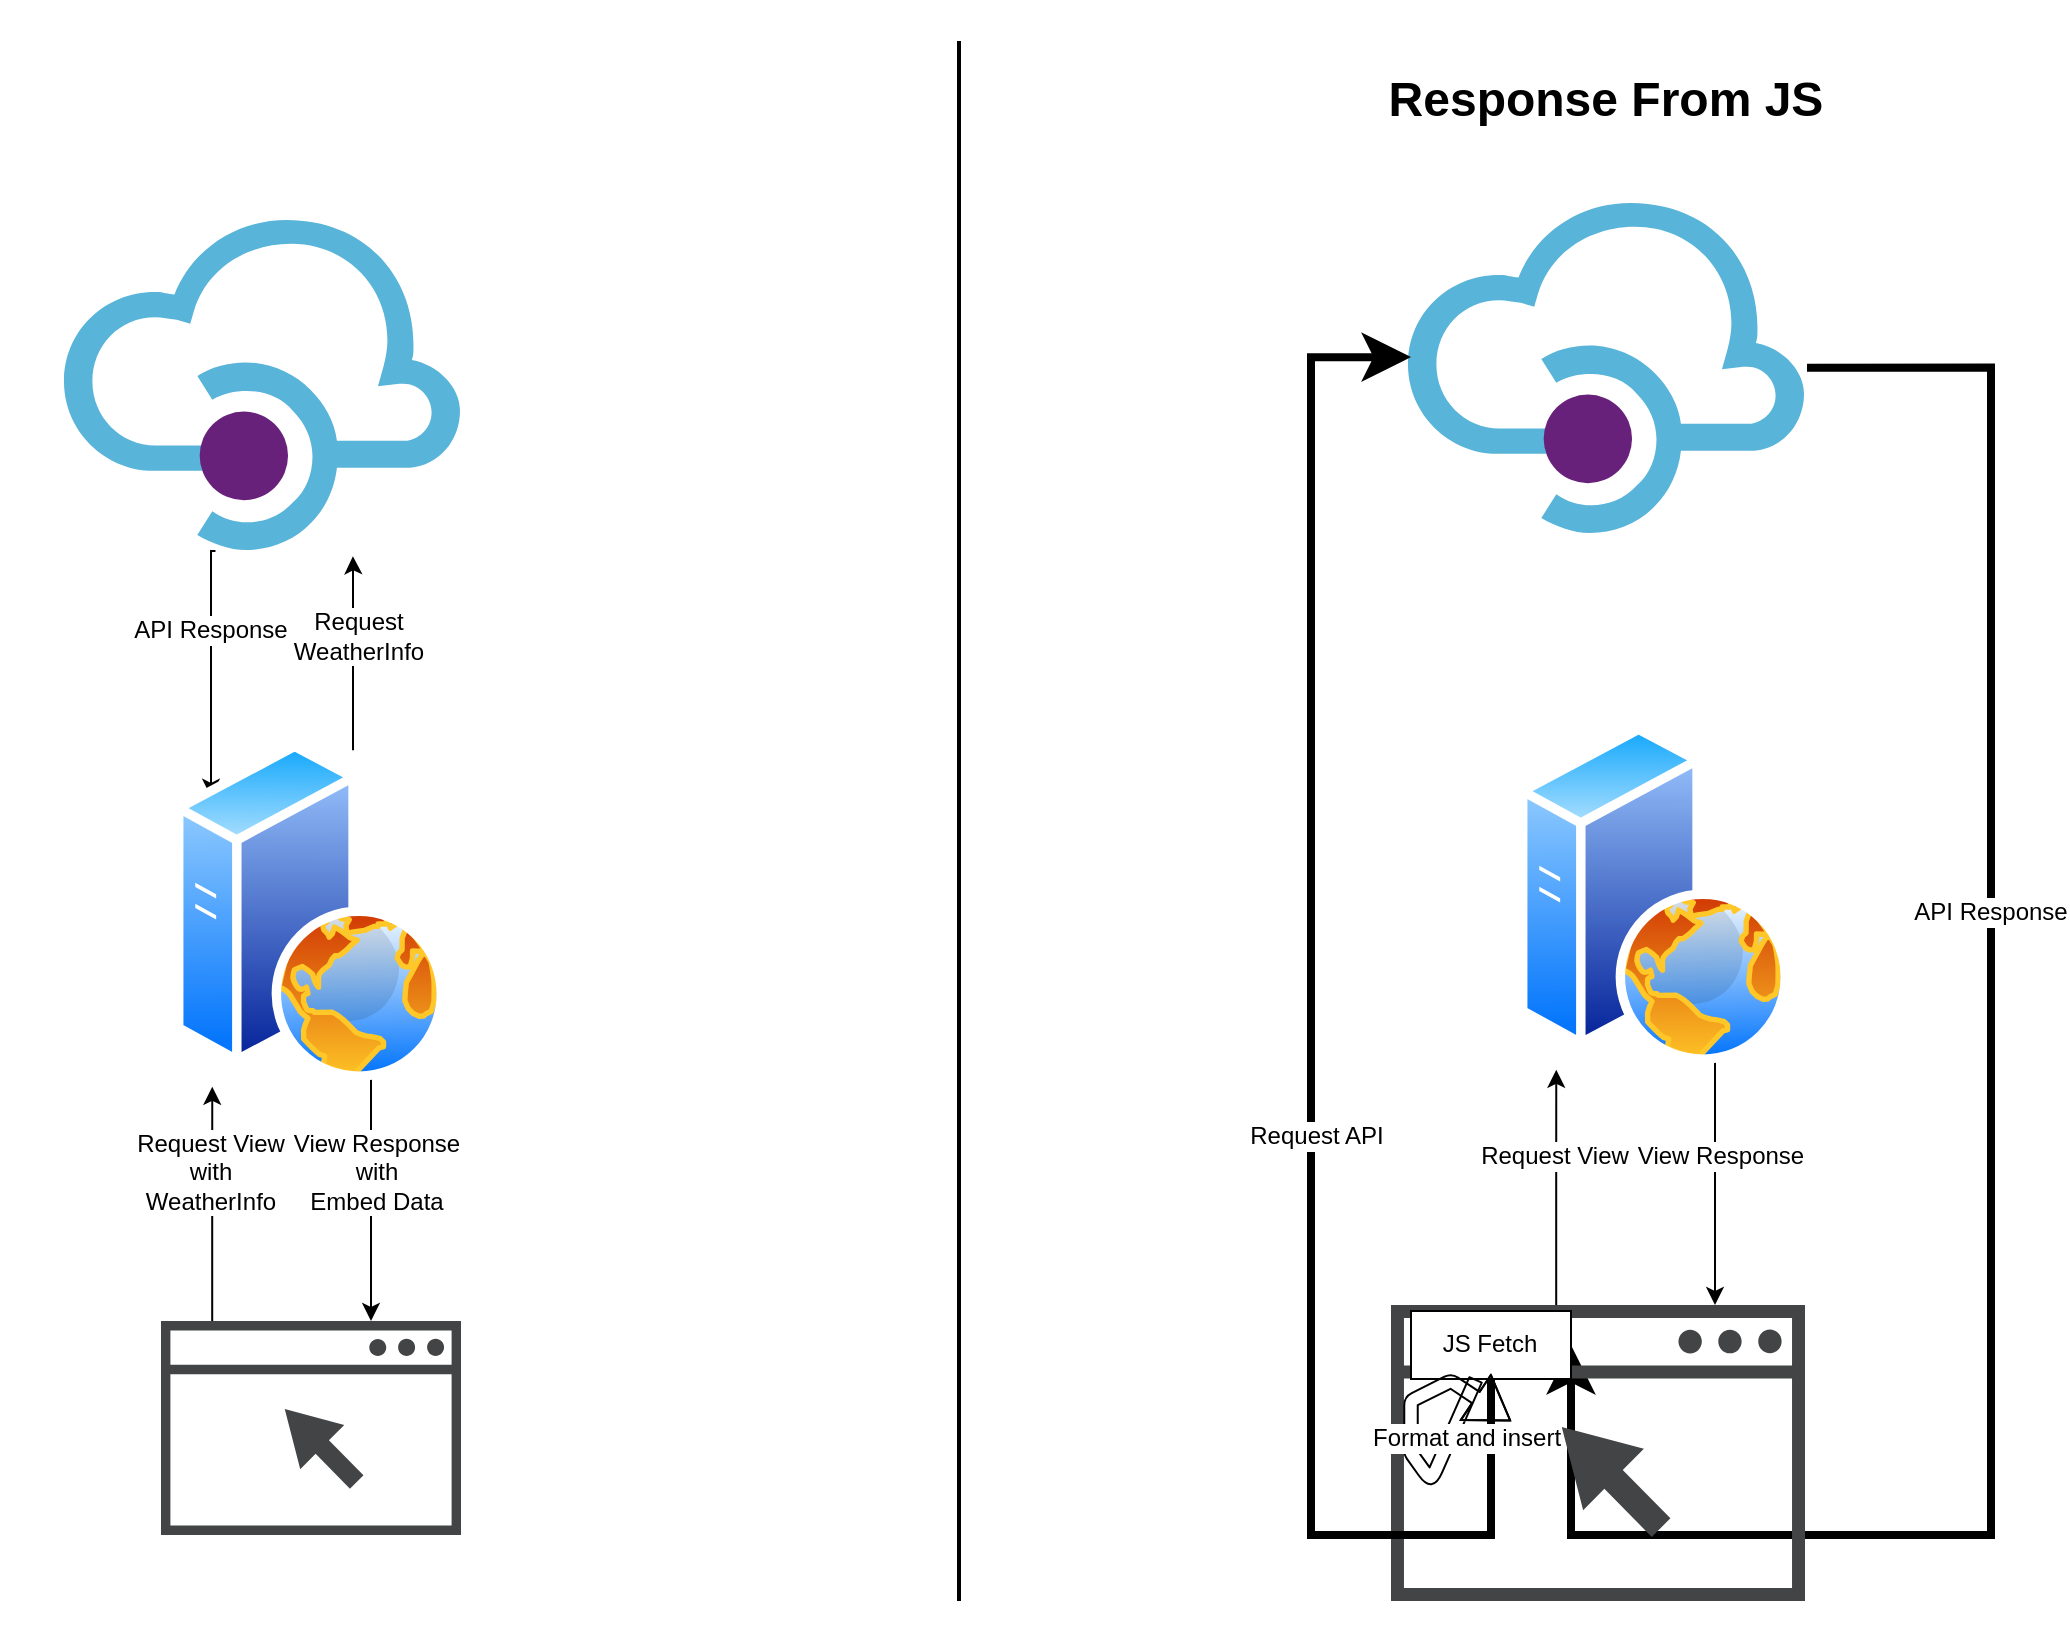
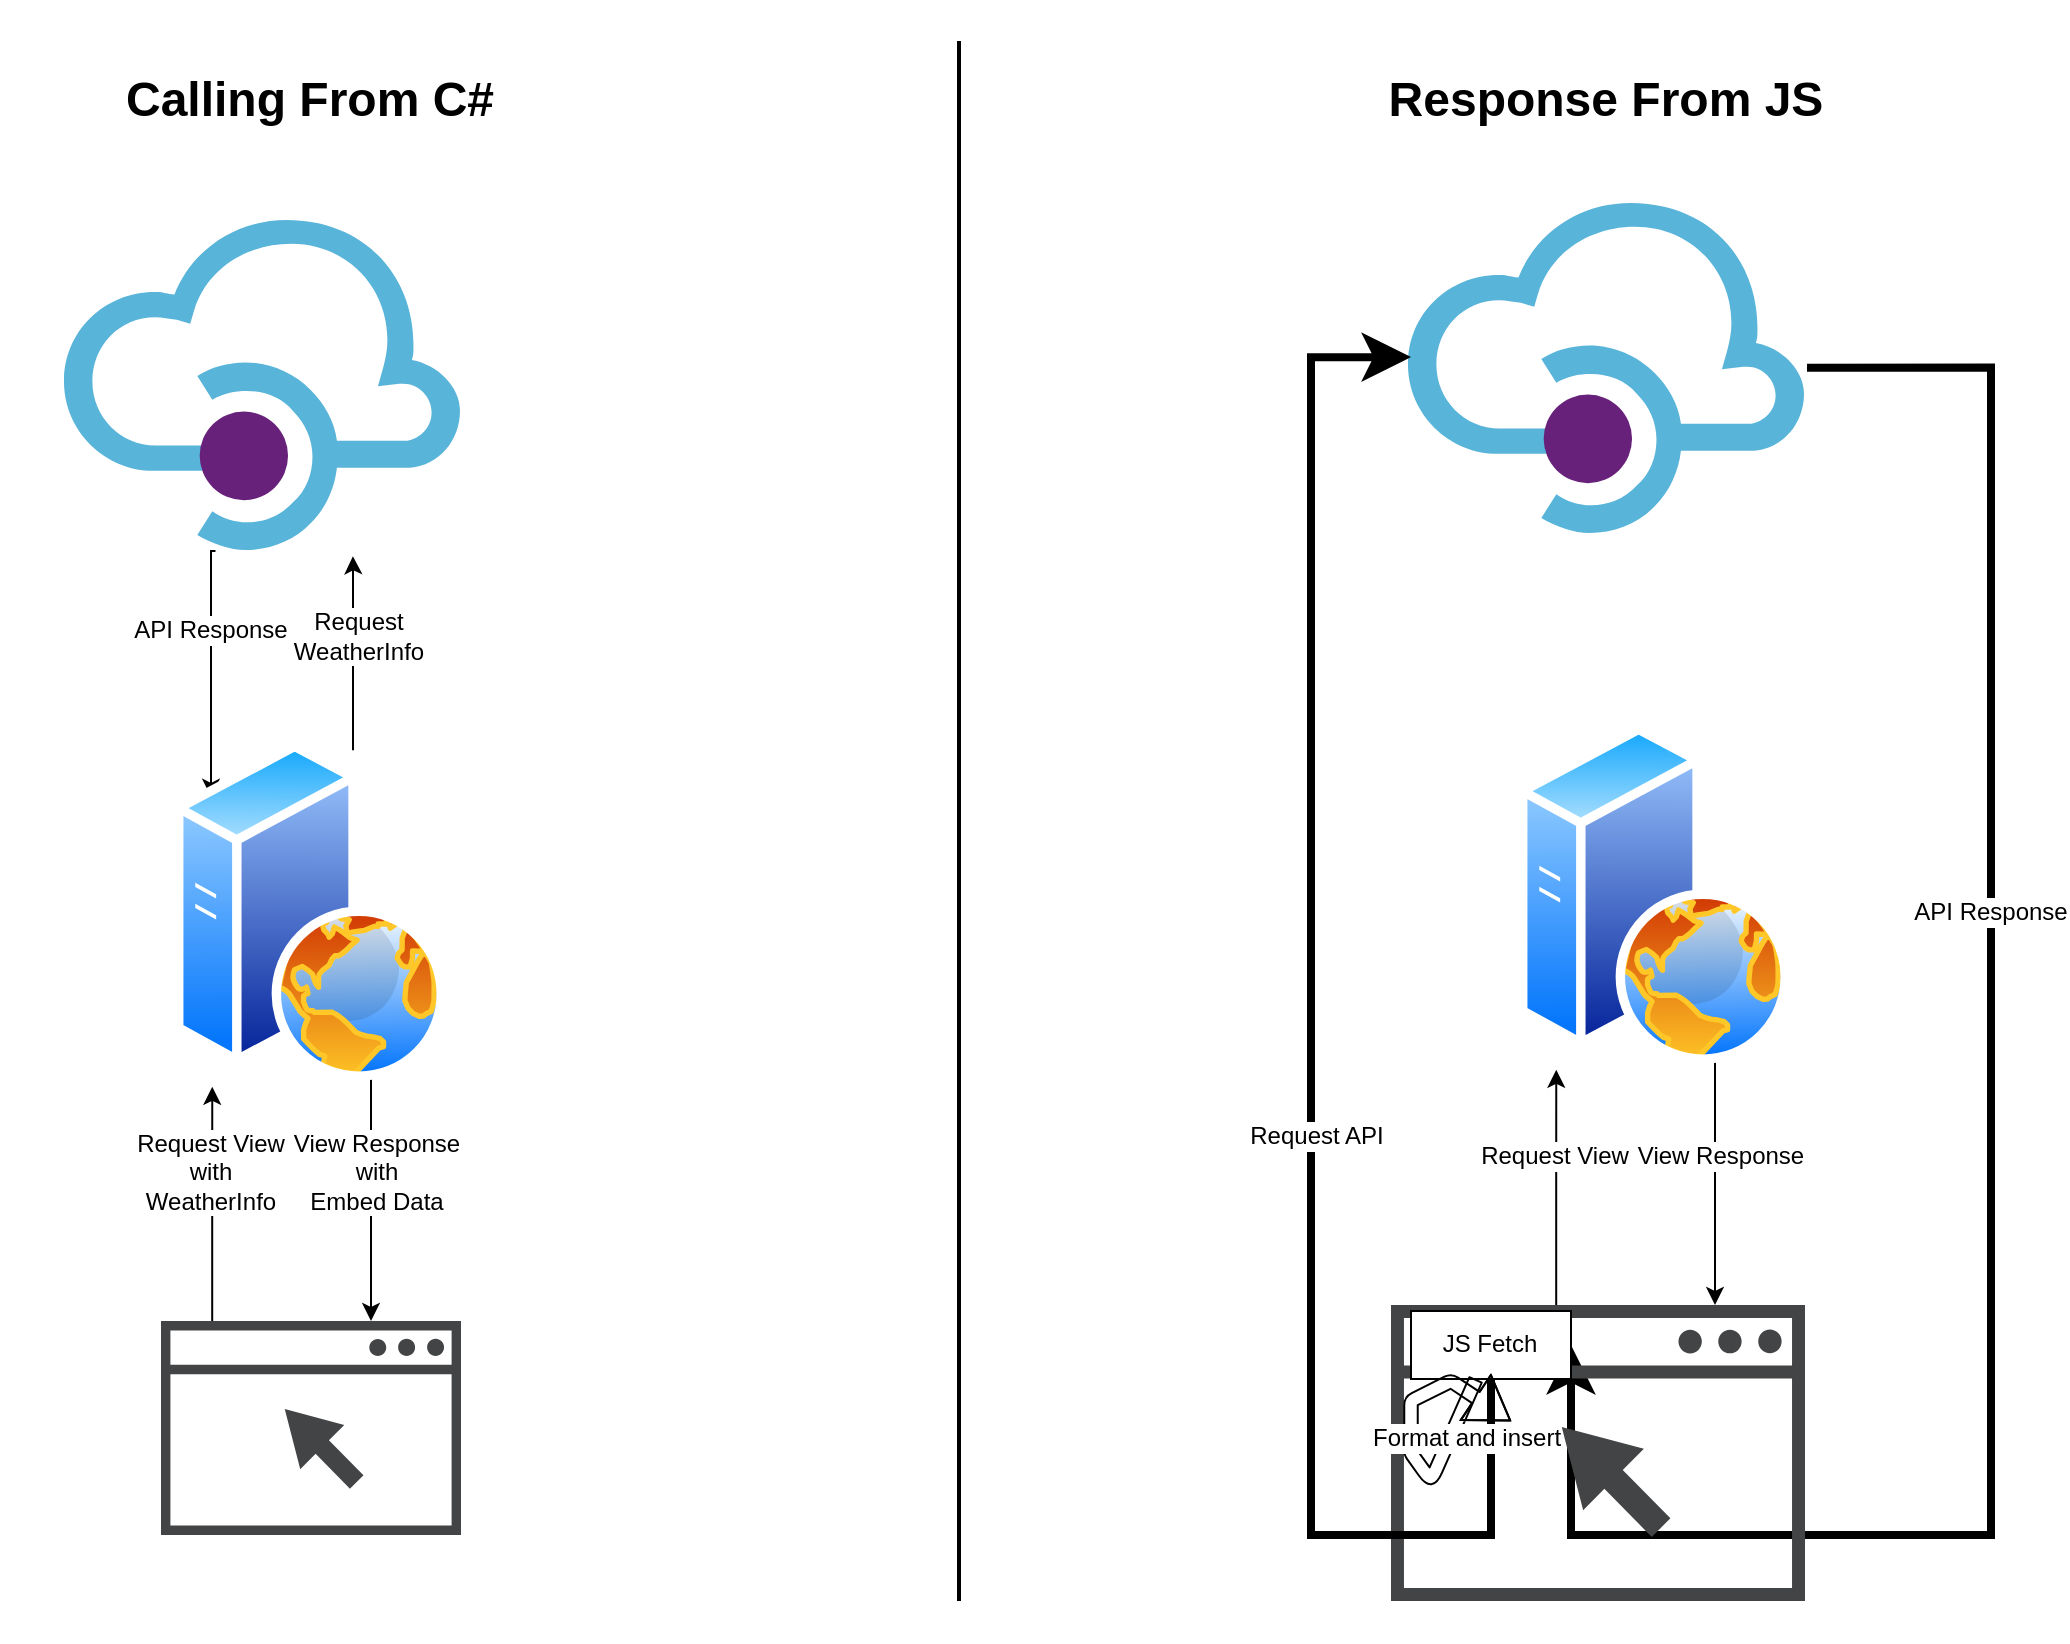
node "Calling From C#": added
